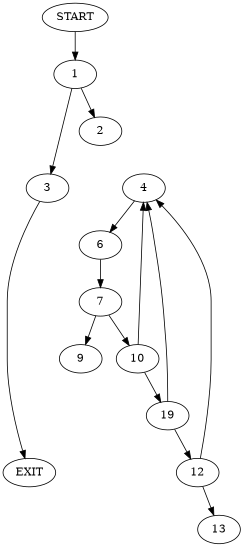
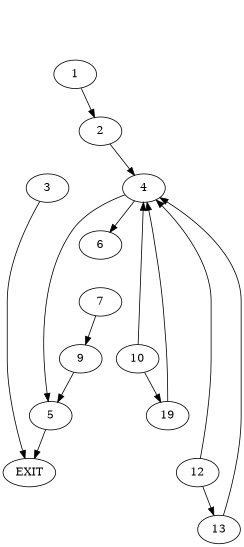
node "START": removed
edge "1" -> "3": removed
edge "2" -> "4": added
edge "6" -> "7": removed
edge "7" -> "10": removed
edge "13" -> "4": added
node "5": added
edge "19" -> "12": removed
